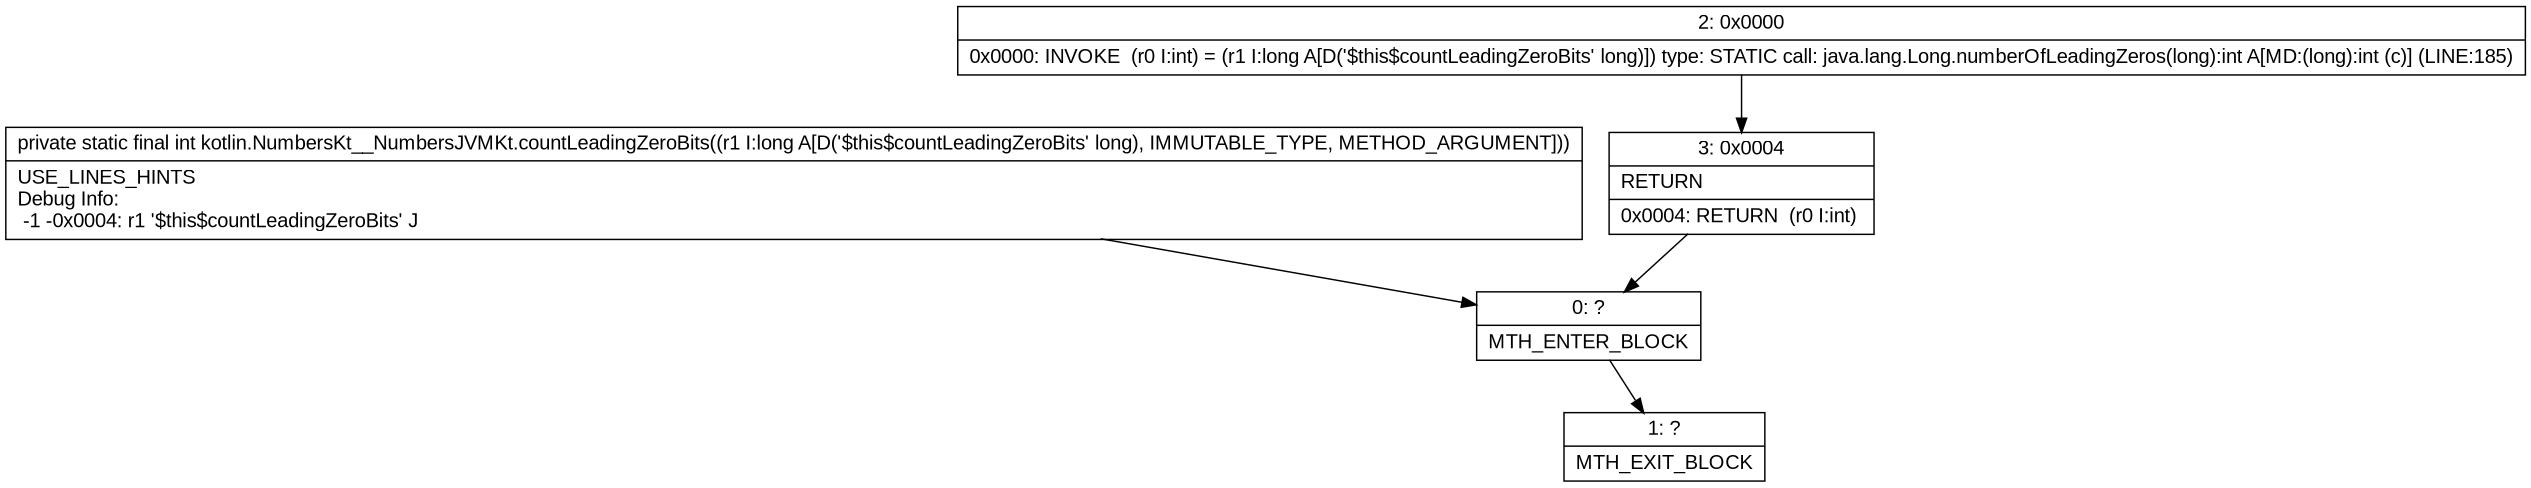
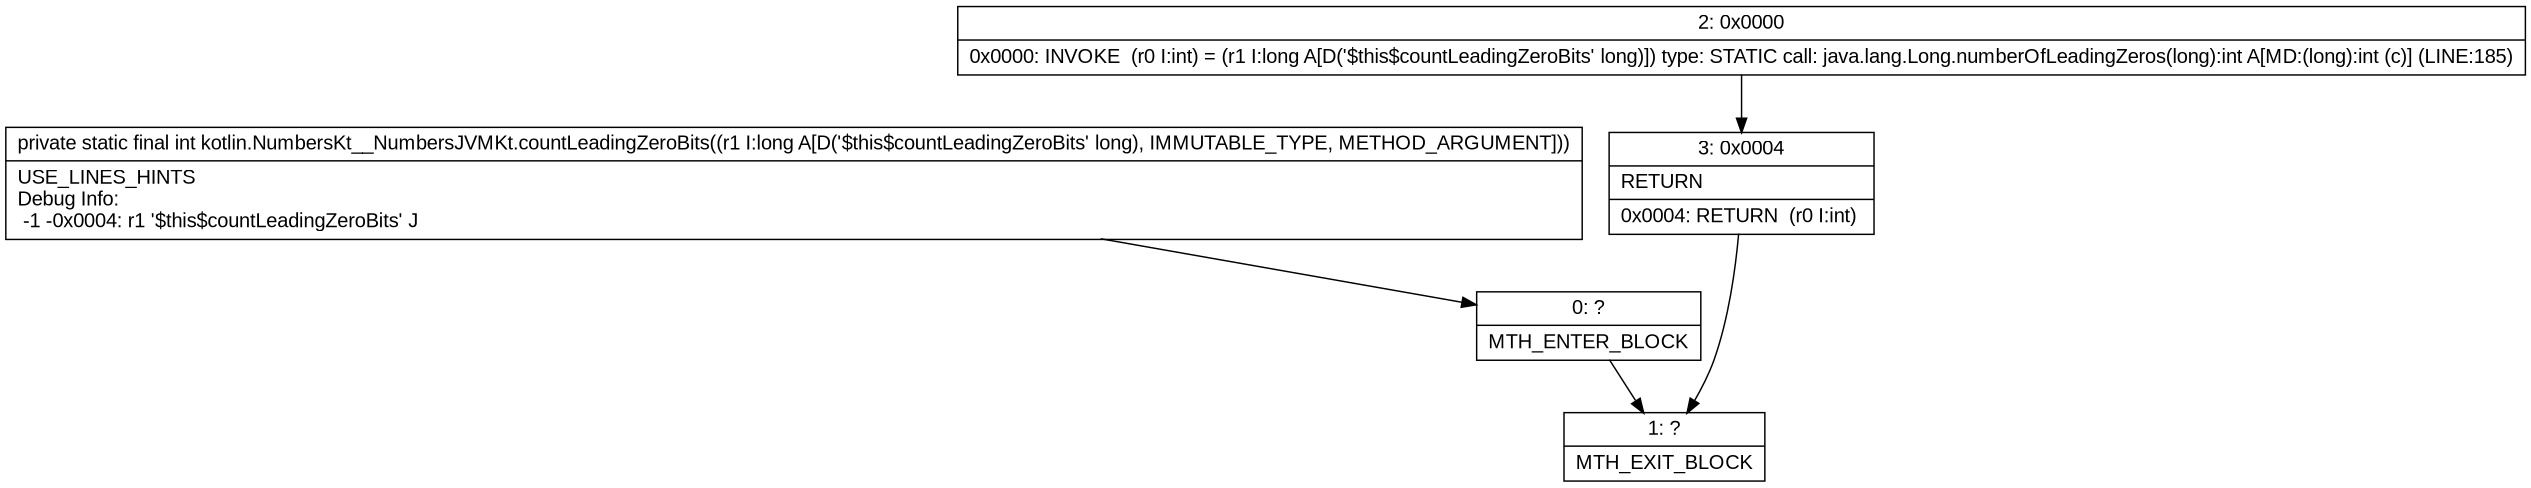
edge "3: 0x0004" -> "0: ?": now "3: 0x0004" -> "1: ?"
